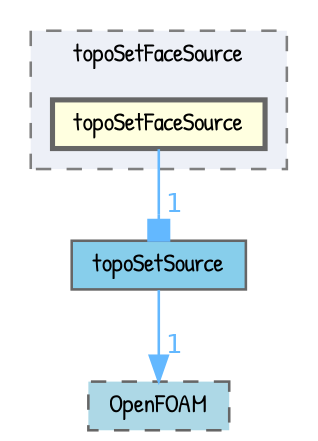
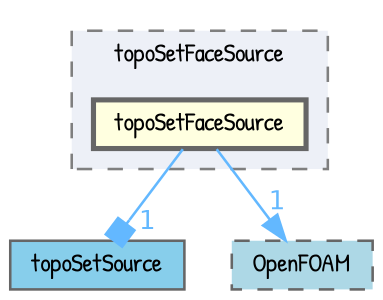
edge "topoSetSource" -> "OpenFOAM": now "topoSetFaceSource" -> "OpenFOAM"
